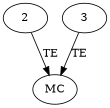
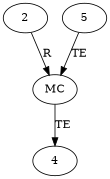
node "3": label "3" -> "5"
edge "2" -> "MC": label "TE" -> "R"
node "4": added
